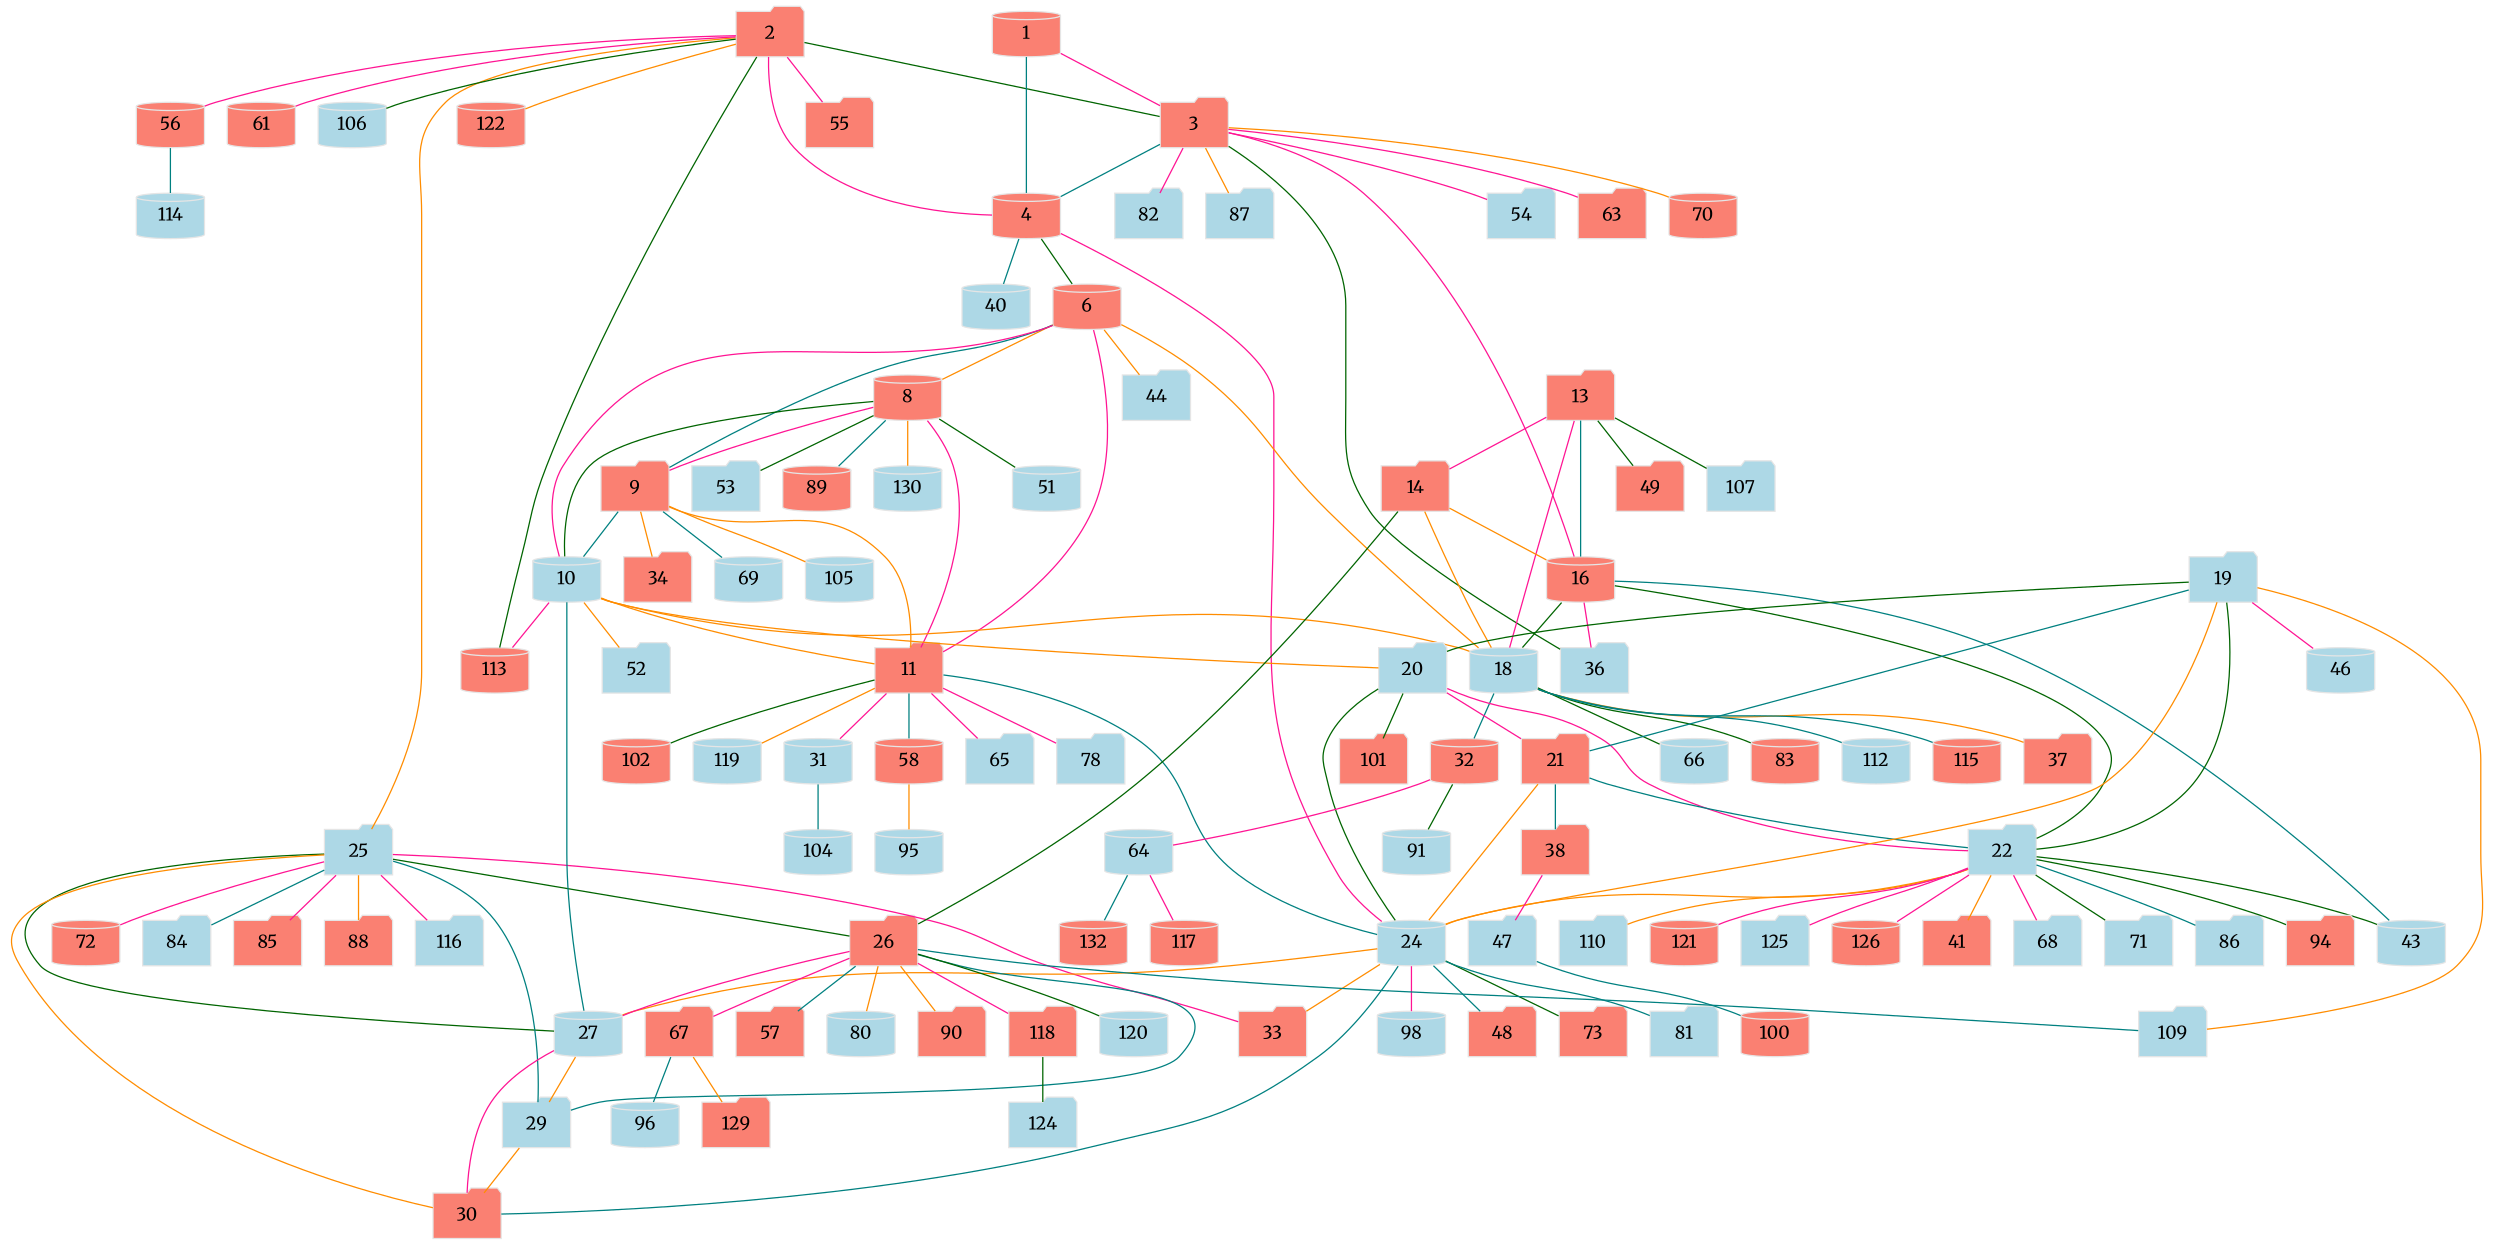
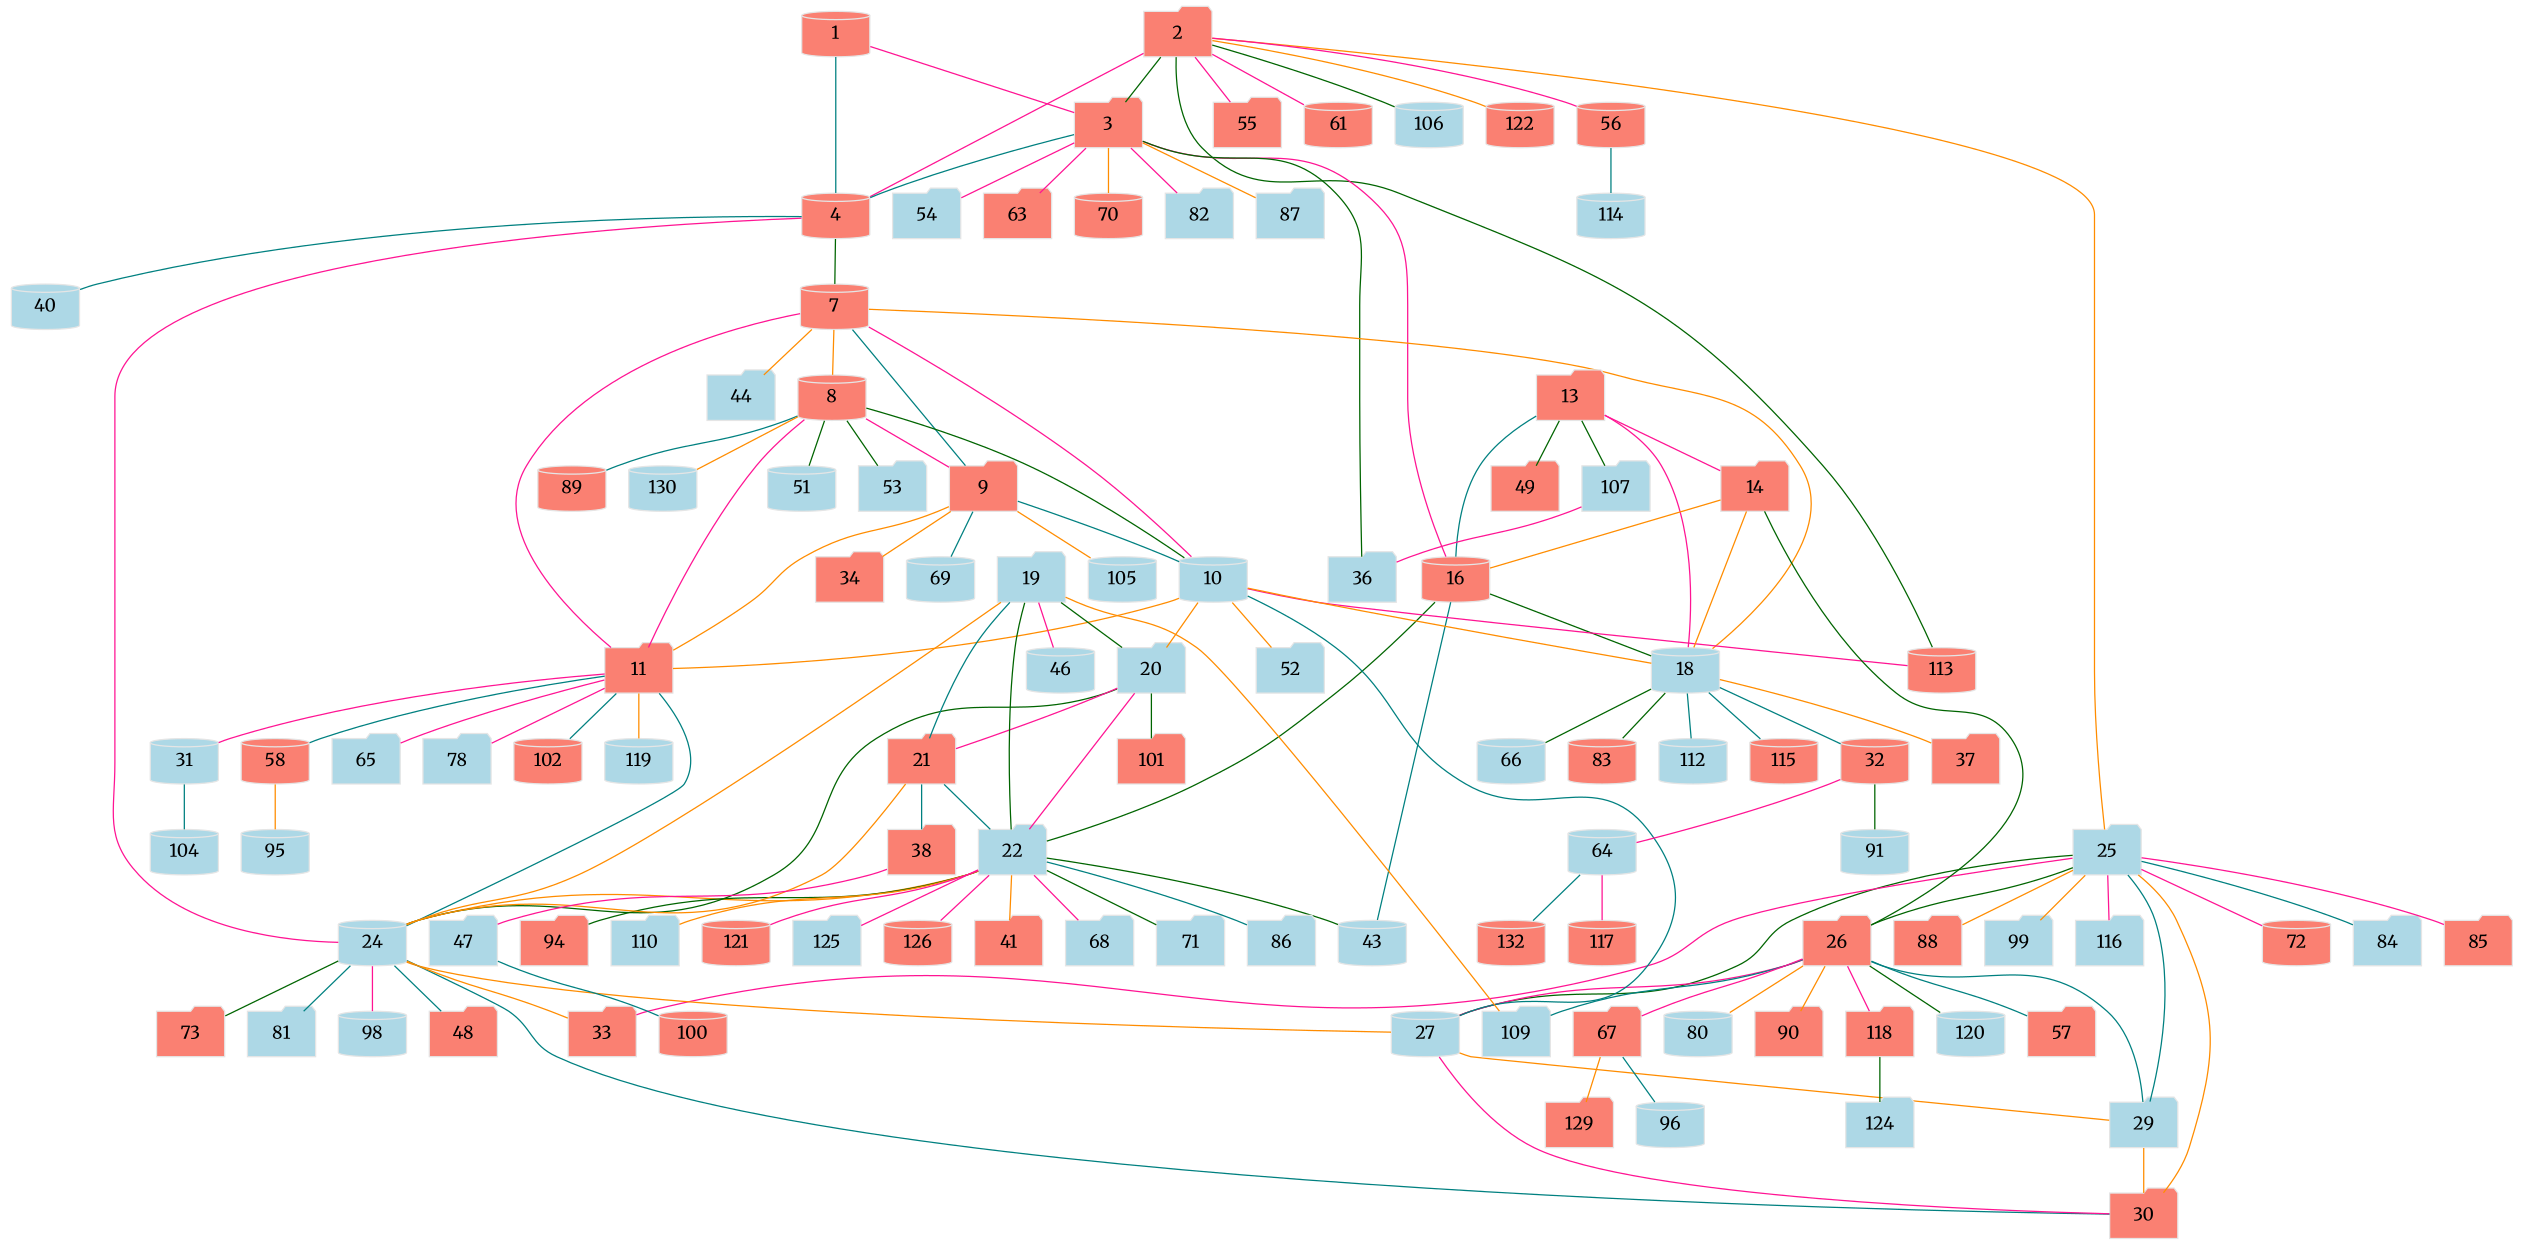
node "6": label "6" -> "7"
edge "16" -- "36": now "107" -- "36"
edge "11" -- "102": color darkgreen -> teal
node "99": added
